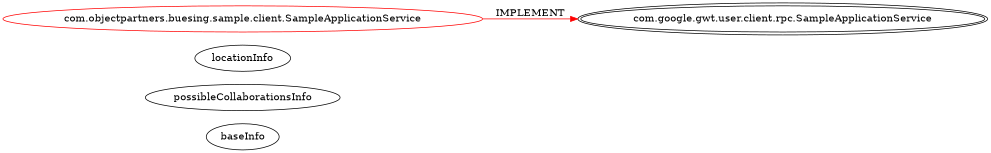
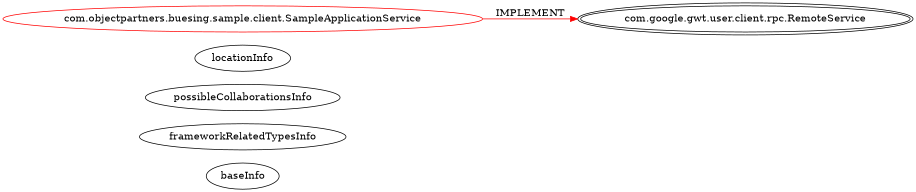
node "com.google.gwt.user.client.rpc.SampleApplicationService": label "com.google.gwt.user.client.rpc.SampleApplicationService" -> "com.google.gwt.user.client.rpc.RemoteService"
node "frameworkRelatedTypesInfo": added
